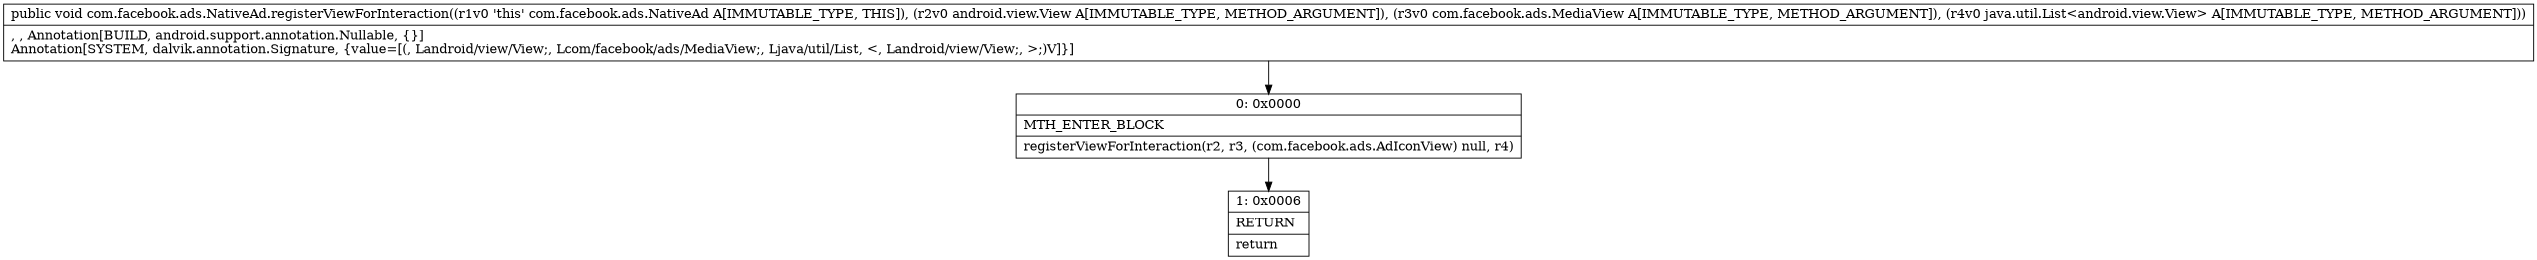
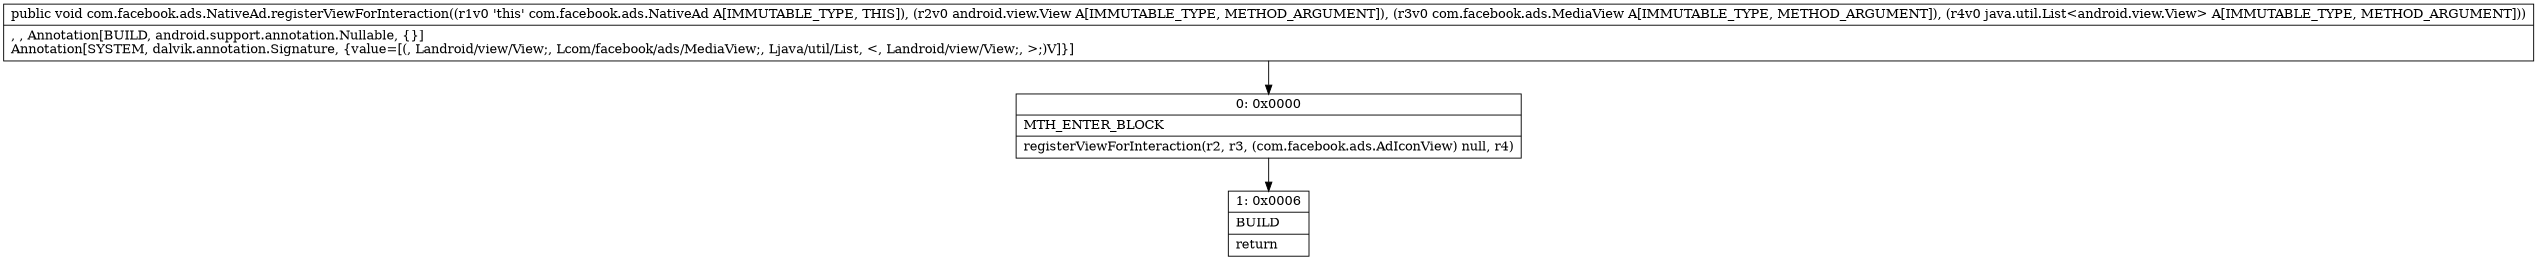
node "1: 0x0006": text "RETURN" -> "BUILD"
